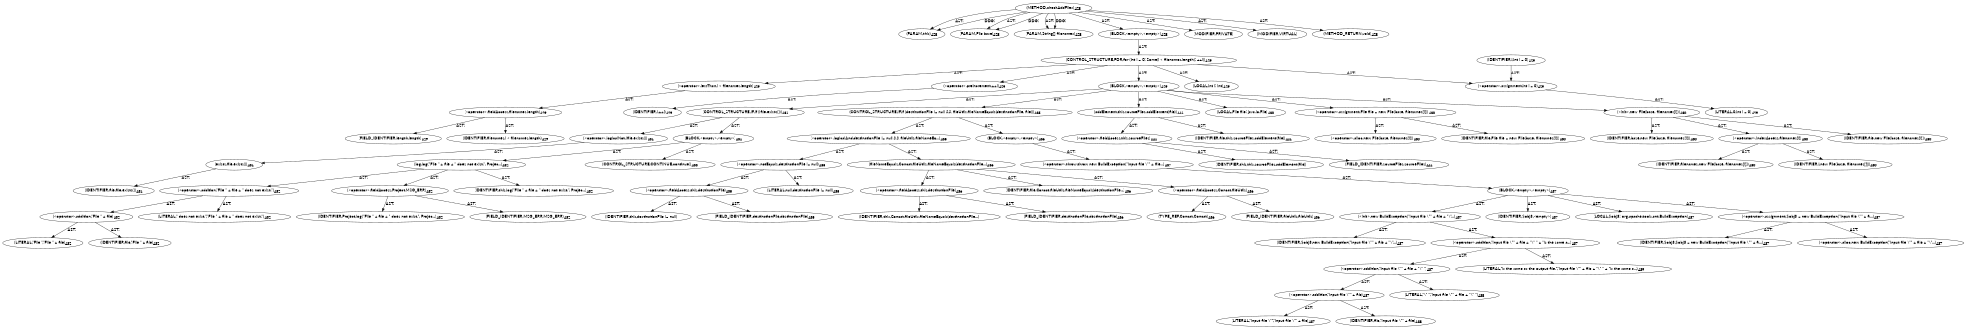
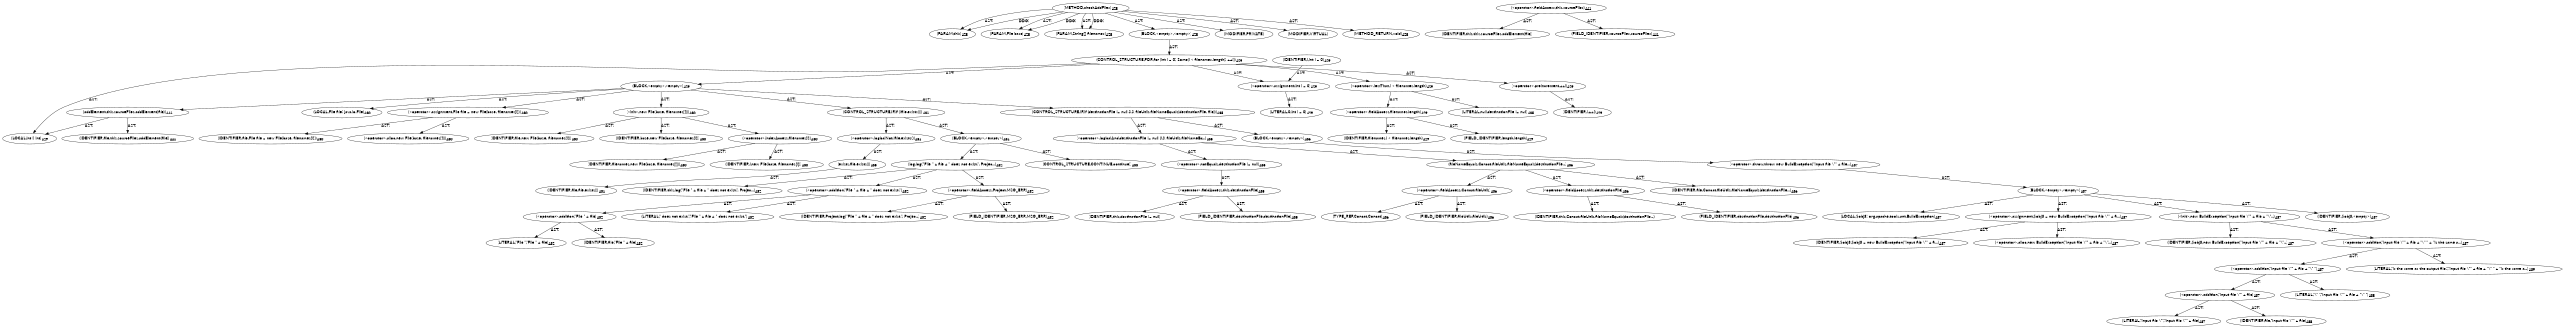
edge "(addElement,this.sourceFiles.addElement(file))" -> "(<operator>.fieldAccess,this.sourceFiles)": now "(addElement,this.sourceFiles.addElement(file))" -> "(LOCAL,int i: int)"
node "(exists,file.exists())": text "431" -> "435"
edge "(<operator>.notEquals,destinationFile != null)" -> "(LITERAL,null,destinationFile != null)": now "(<operator>.lessThan,i < filenames.length)" -> "(LITERAL,null,destinationFile != null)"
